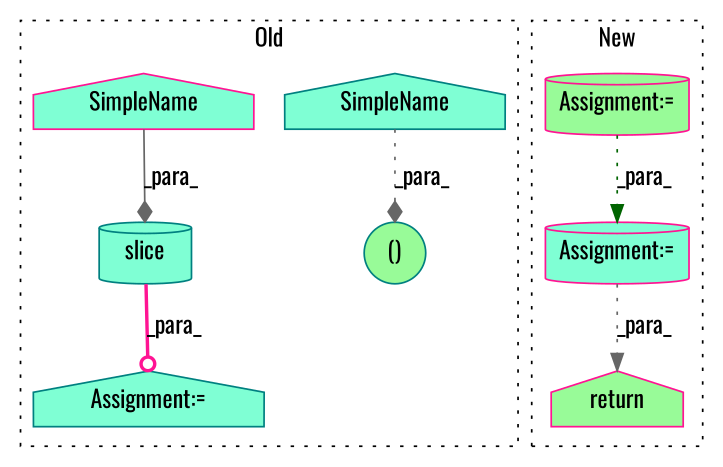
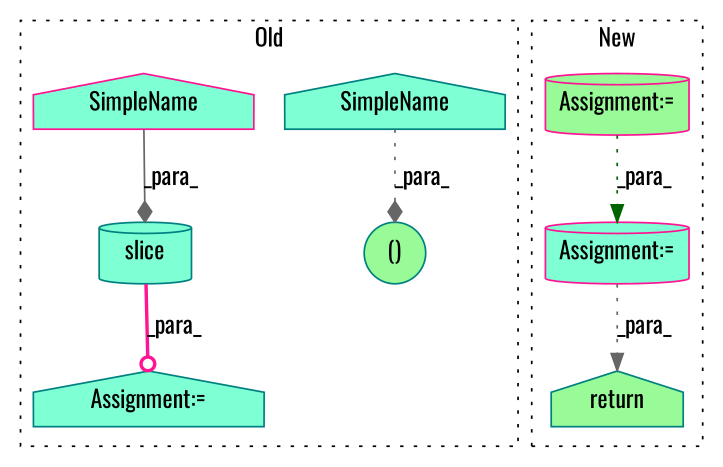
node "return": color deeppink -> teal
